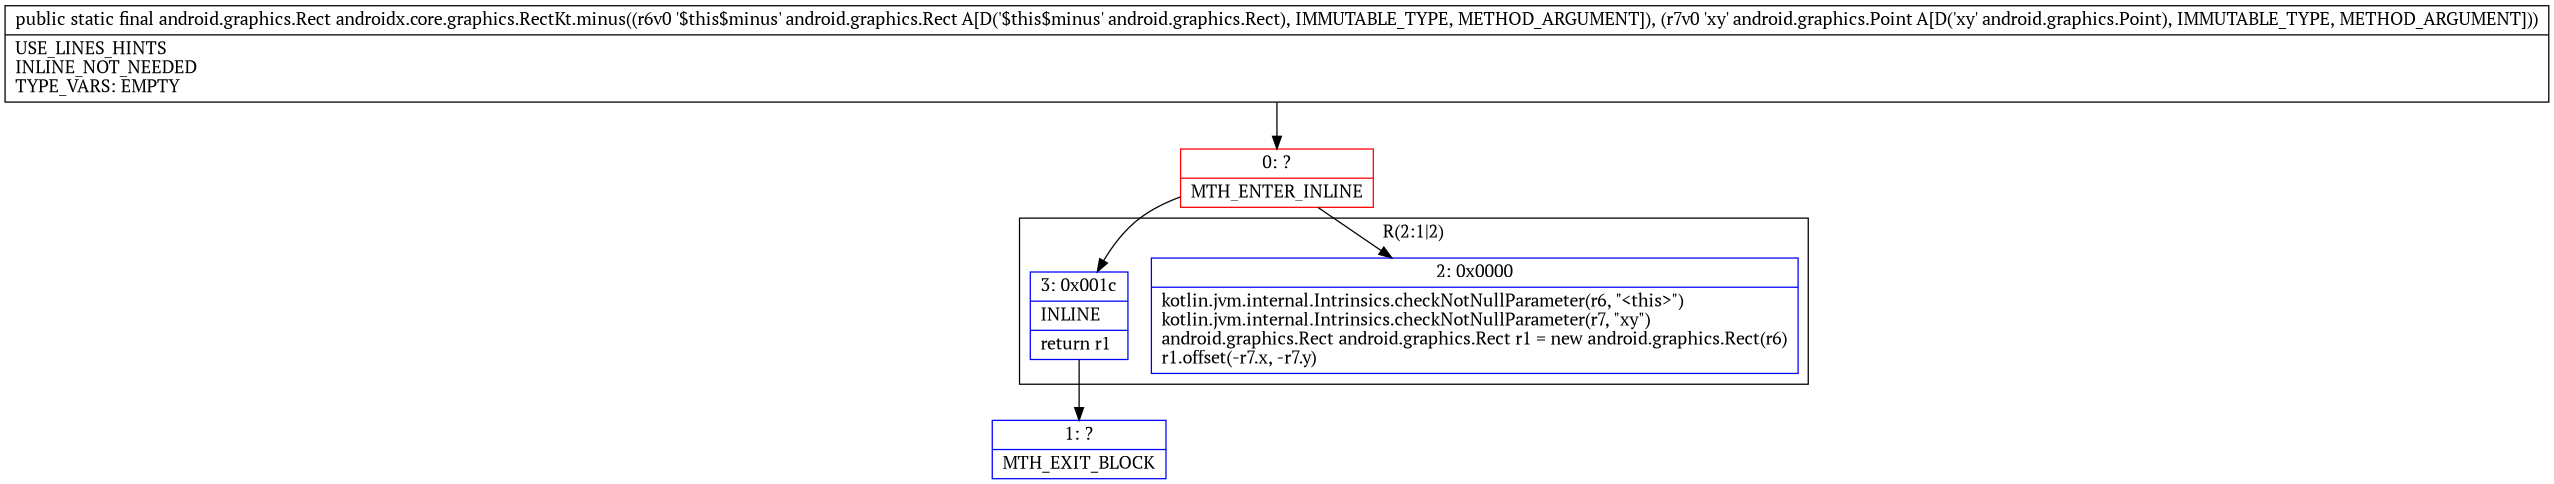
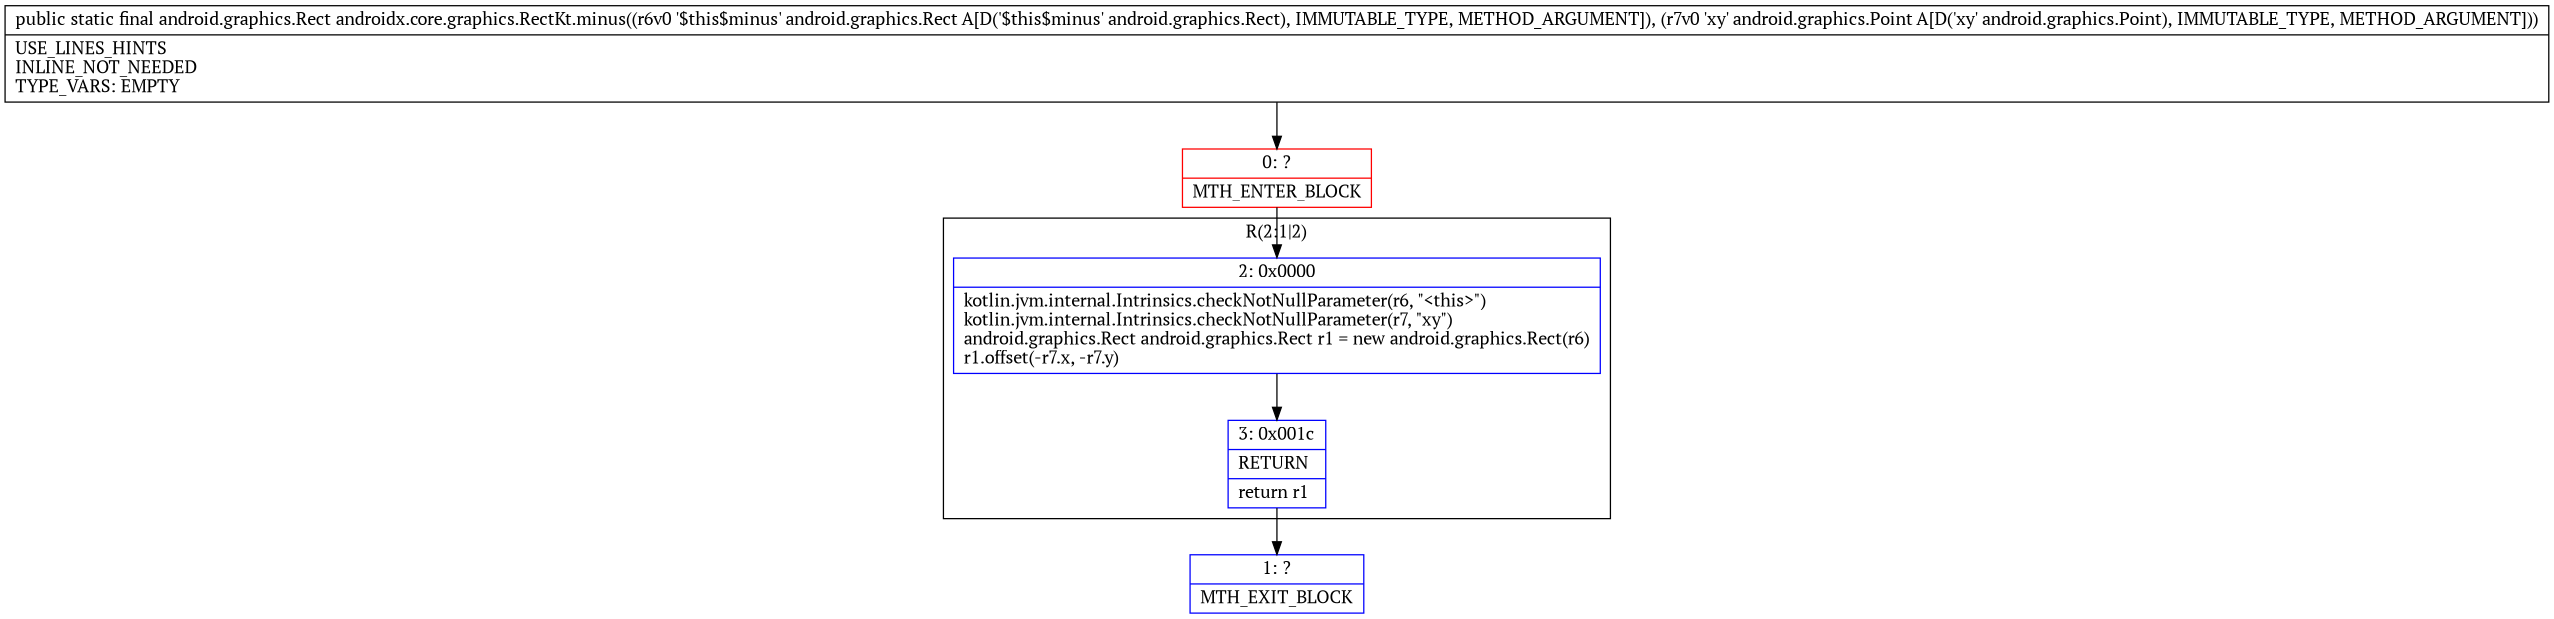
node "0: ?": text "MTH_ENTER_INLINE" -> "MTH_ENTER_BLOCK"
edge "0: ?" -> "3: 0x001c": now "2: 0x0000" -> "3: 0x001c"
node "3: 0x001c": text "INLINE" -> "RETURN"
